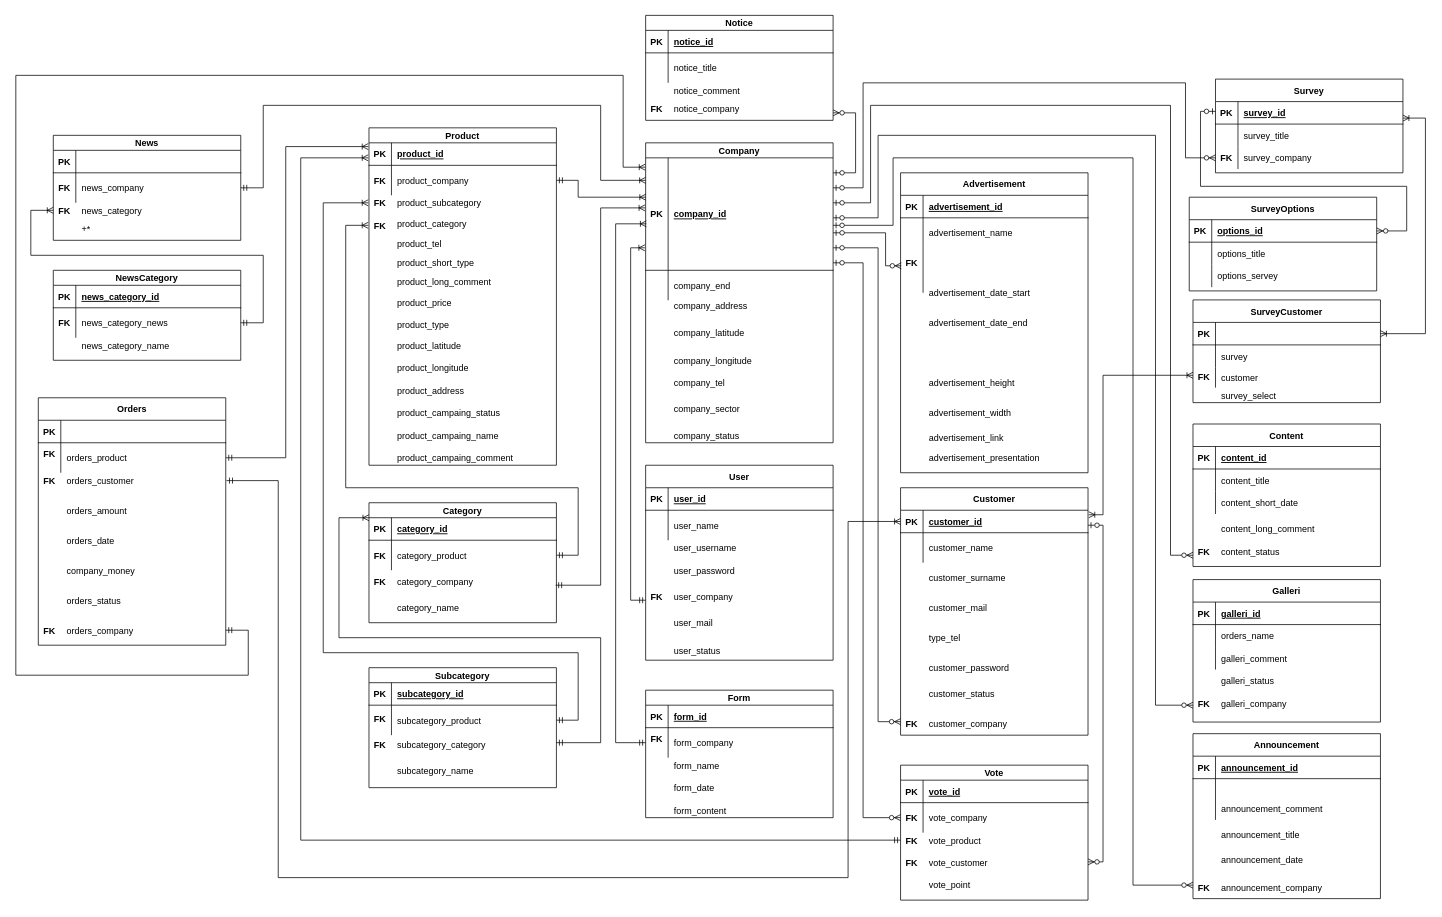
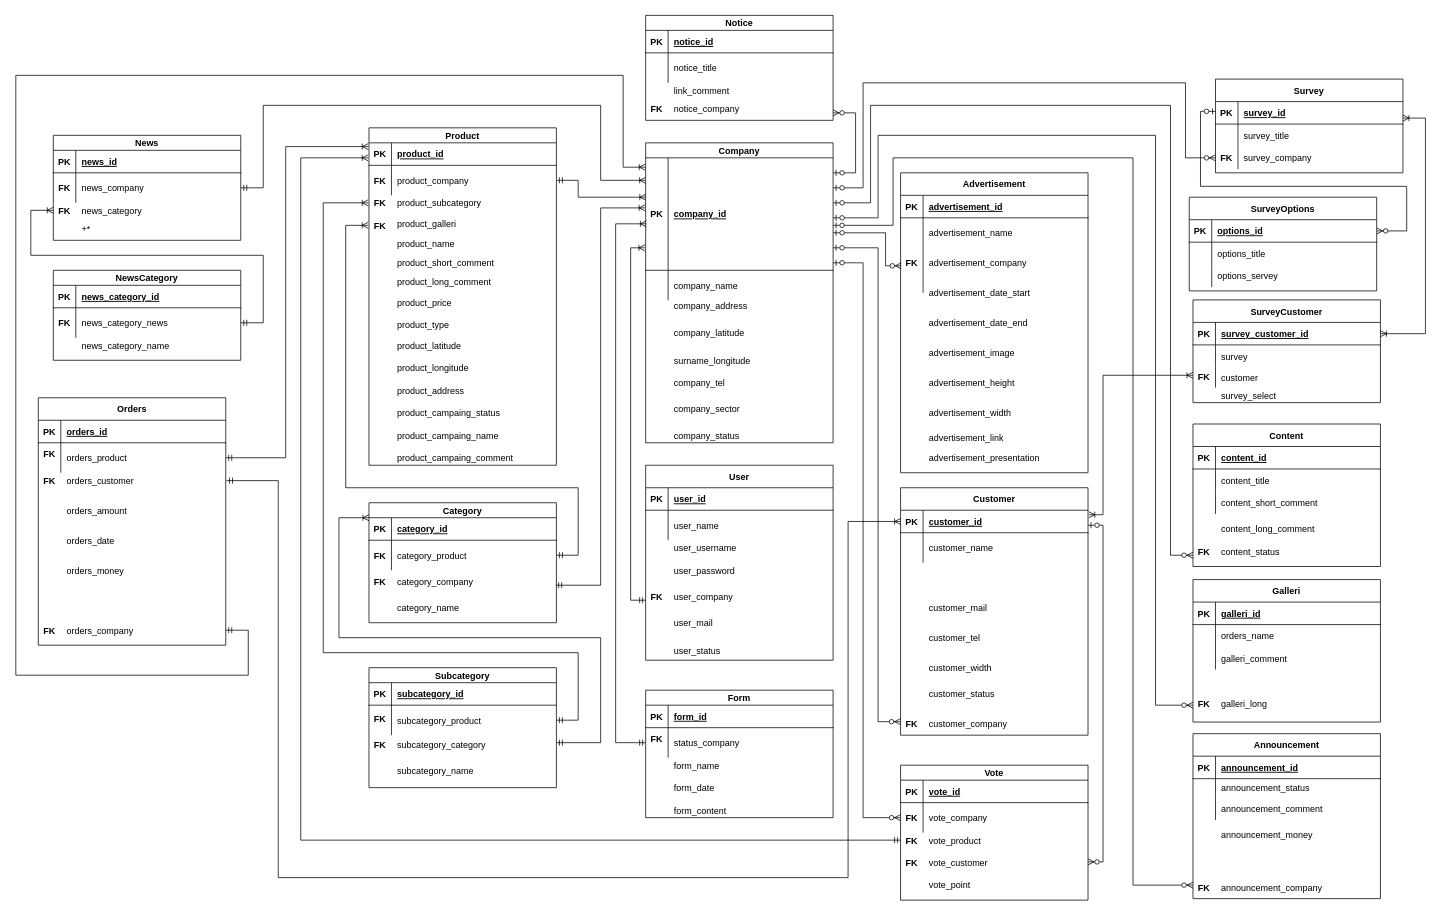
node "notice_comment": label "notice_comment" -> "link_comment"
node "news_id": added
node "product_category": label "product_category" -> "product_galleri"
node "product_tel": label "product_tel" -> "product_name"
node "product_short_type": label "product_short_type" -> "product_short_comment"
node "advertisement_company": added
node "company_end": label "company_end" -> "company_name"
node "survey_customer_id": added
node "advertisement_image": added
node "company_longitude": label "company_longitude" -> "surname_longitude"
node "orders_id": added
node "content_short_date": label "content_short_date" -> "content_short_comment"
node "company_money": label "company_money" -> "orders_money"
node "customer_surname": removed
node "orders_status": removed
node "type_tel": label "type_tel" -> "customer_tel"
node "customer_password": label "customer_password" -> "customer_width"
node "galleri_status": removed
node "galleri_company": label "galleri_company" -> "galleri_long"
node "form_company": label "form_company" -> "status_company"
node "announcement_status": added
node "announcement_title": label "announcement_title" -> "announcement_money"
node "announcement_date": removed
